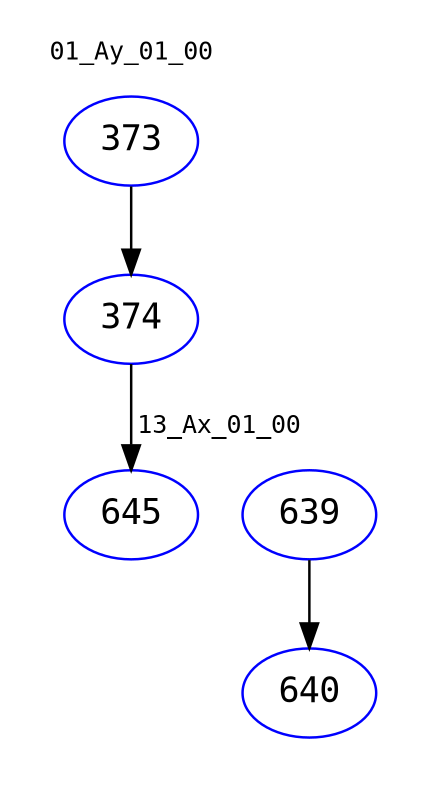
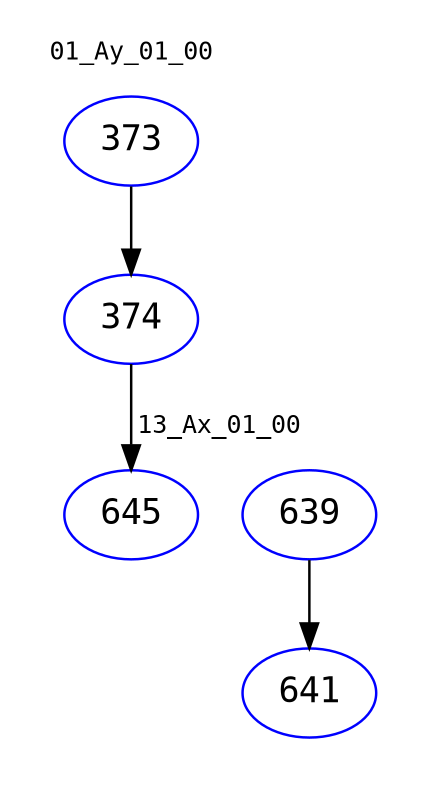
node "640": label "640" -> "641"
